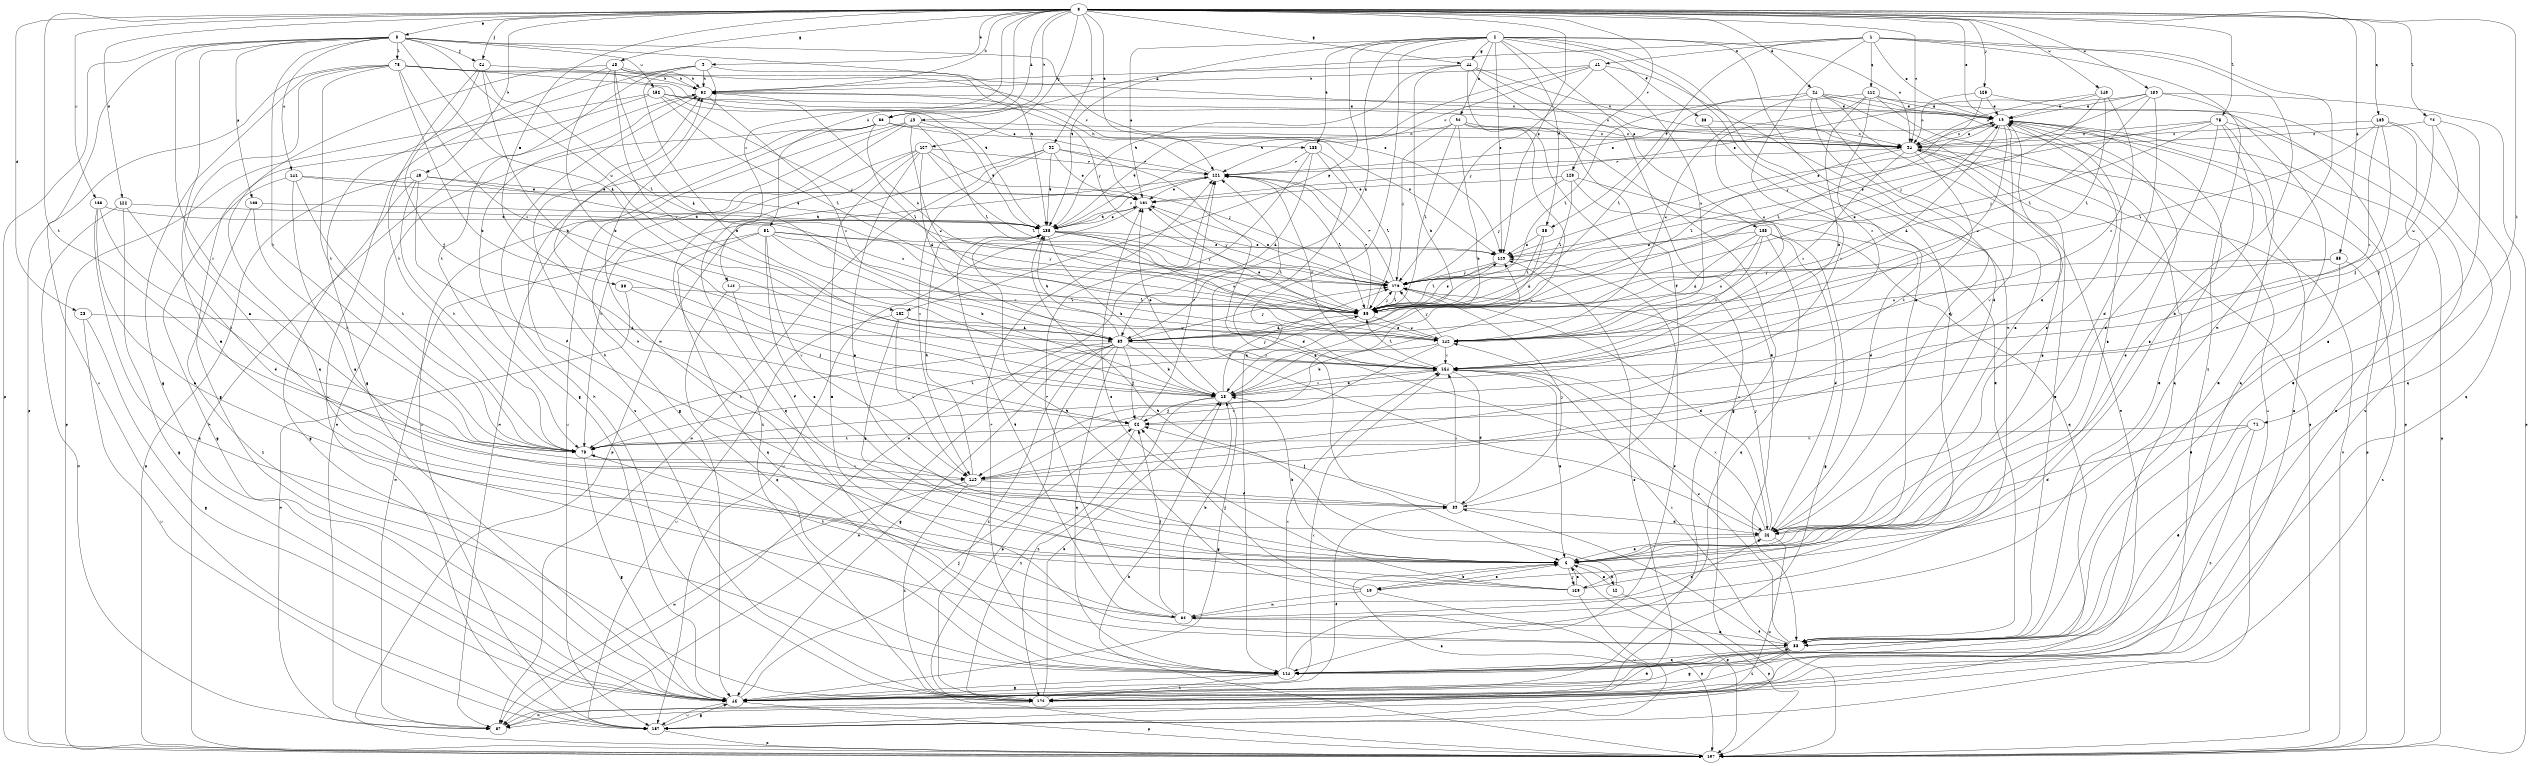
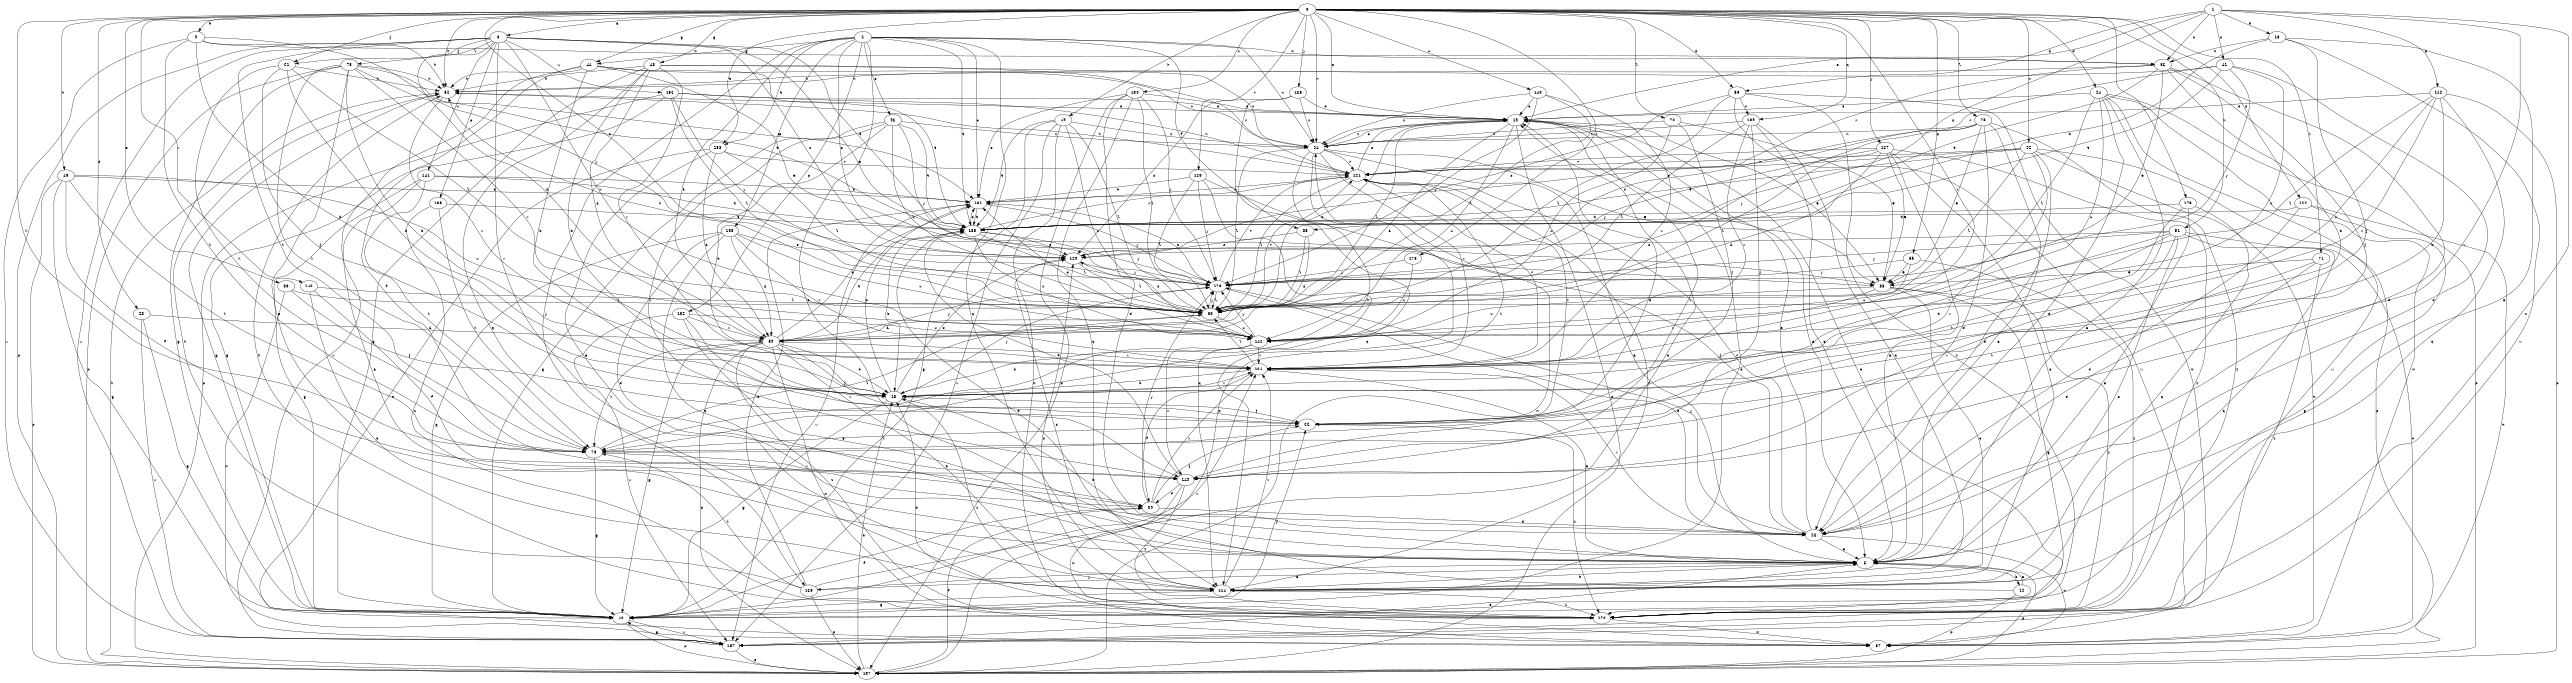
node "64": label "64" -> "61"
edge "156" -> "94": now "156" -> "121"
node "38": removed
edge "1" -> "35": label "f" -> "i"
edge "58" -> "94": now "58" -> "109"
node "155": label "155" -> "175"
edge "3" -> "102": now "3" -> "142"
edge "0" -> "164": added, label "x"
edge "59" -> "101": added, label "o"
node "173": added
edge "92" -> "80": added, label "l"
edge "102" -> "59": label "i" -> "x"
edge "120" -> "26": label "d" -> "j"
edge "6" -> "10": now "6" -> "114"
edge "46" -> "33": removed, label "e"
